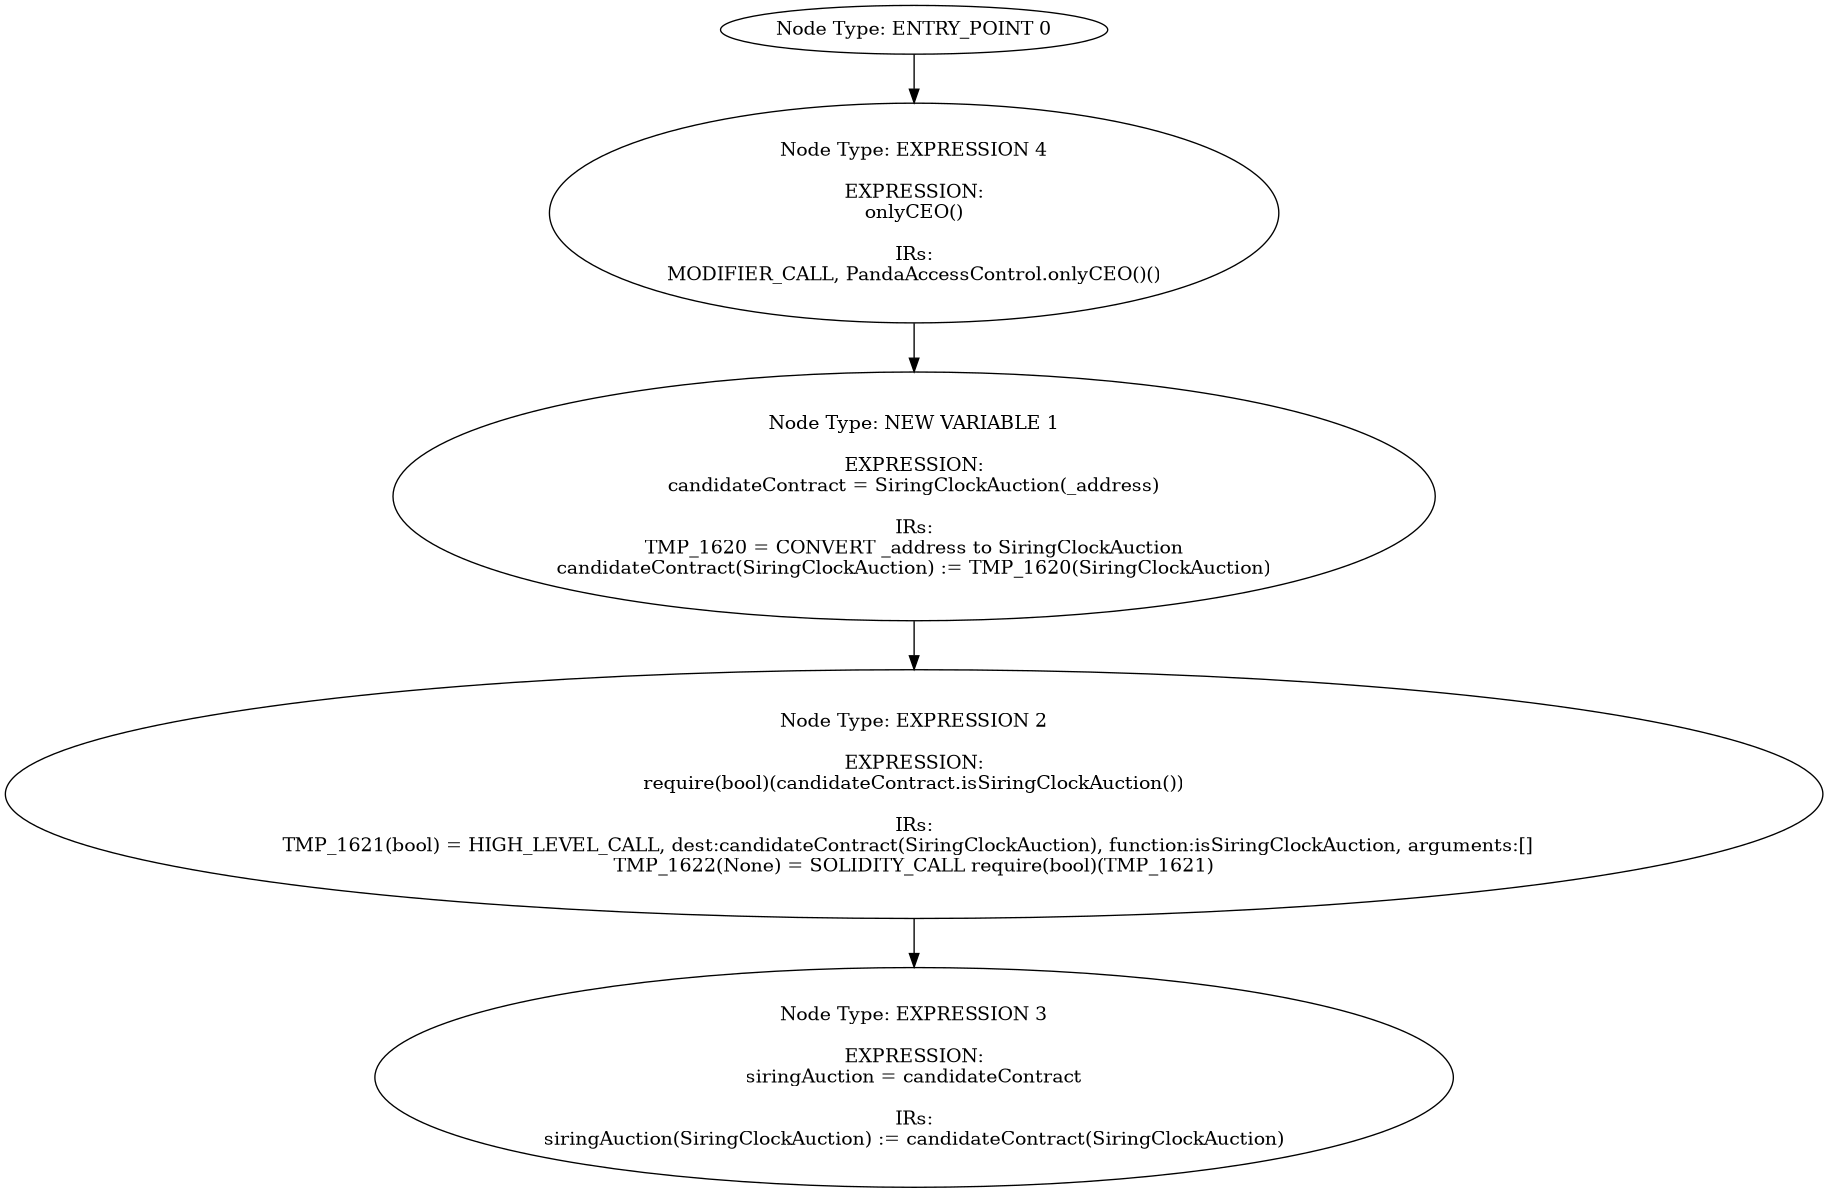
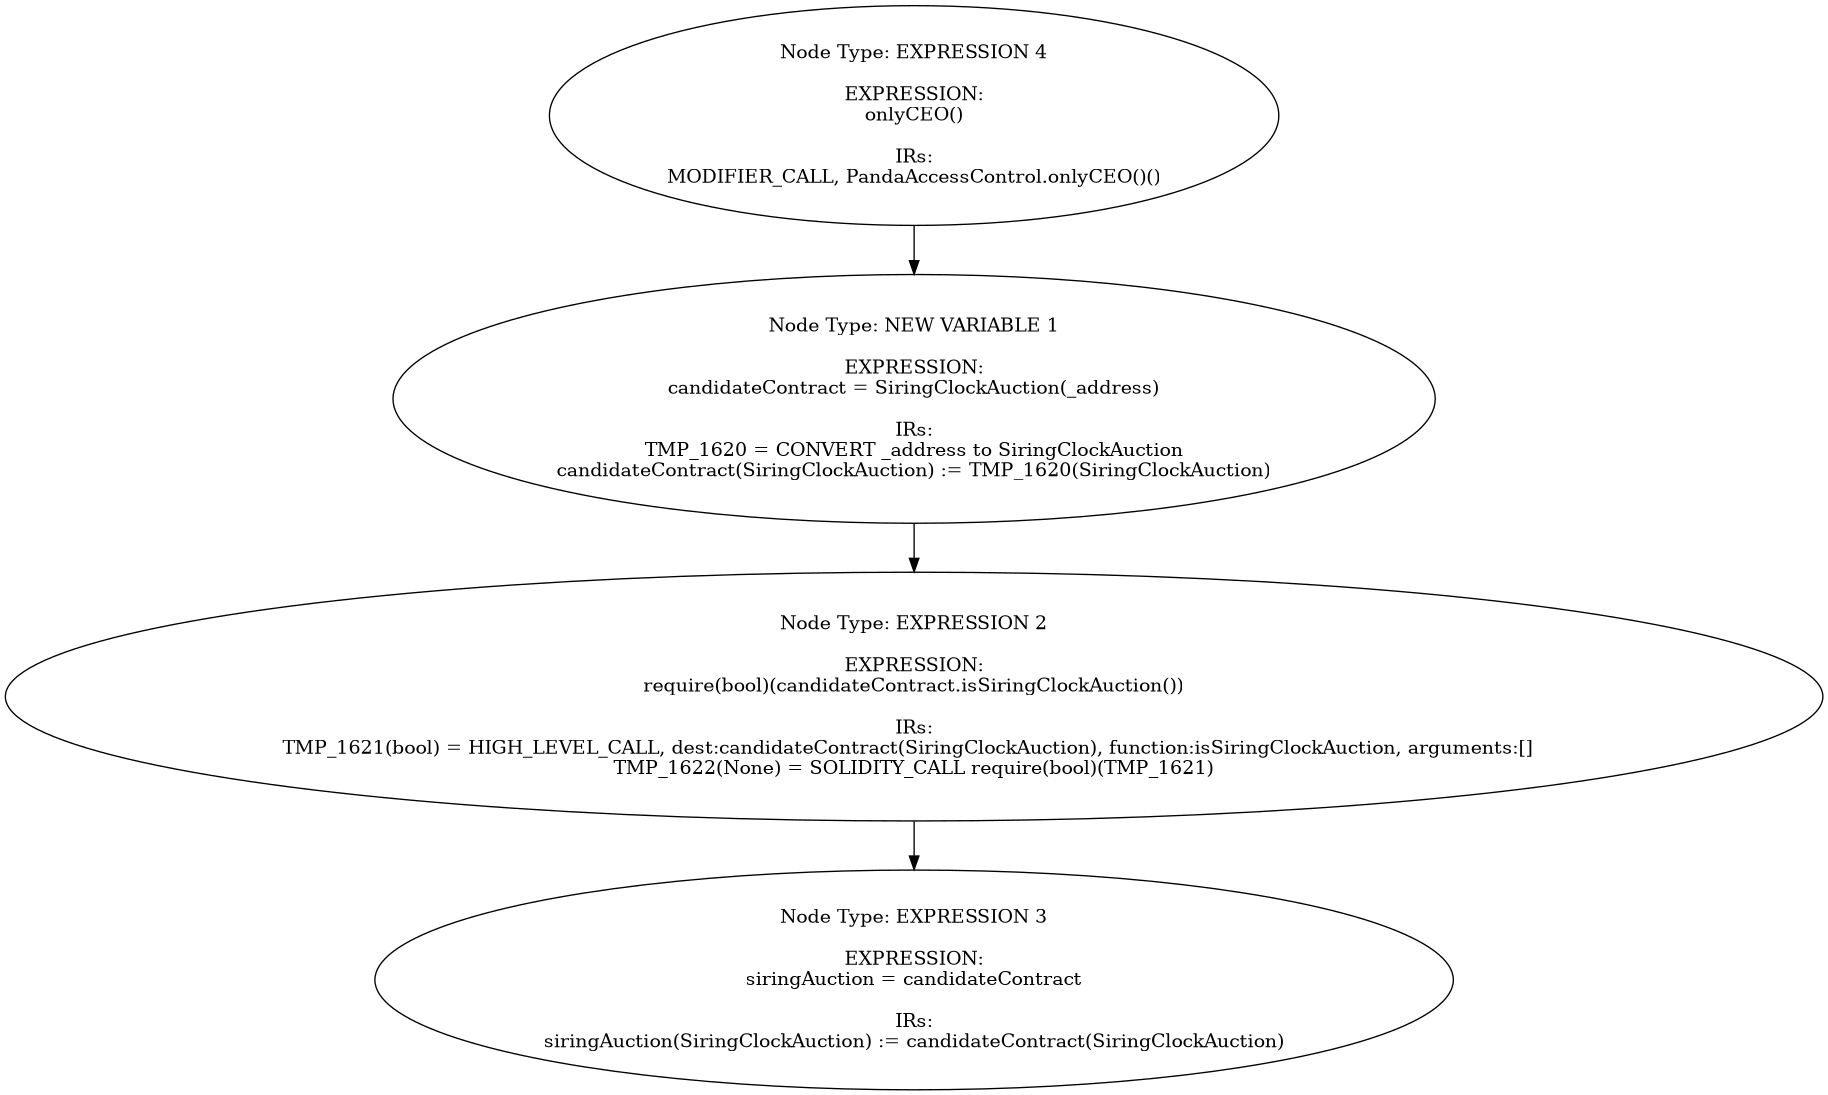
node "Node Type: ENTRY_POINT 0": removed
